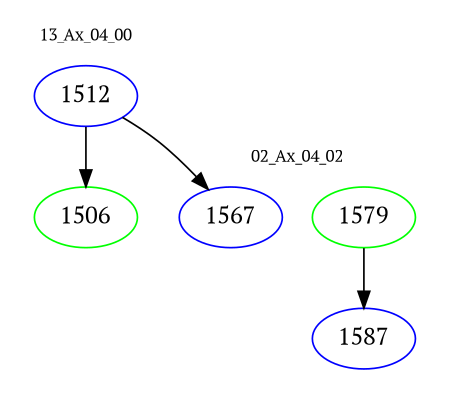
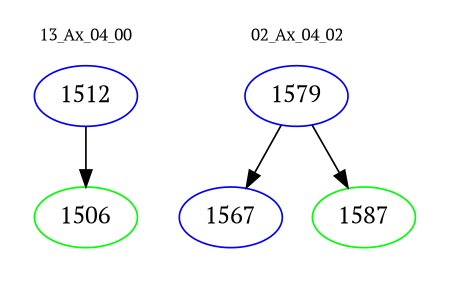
edge "1512" -> "1567": now "1579" -> "1567"
node "1579": color green -> blue
node "1587": color blue -> green
